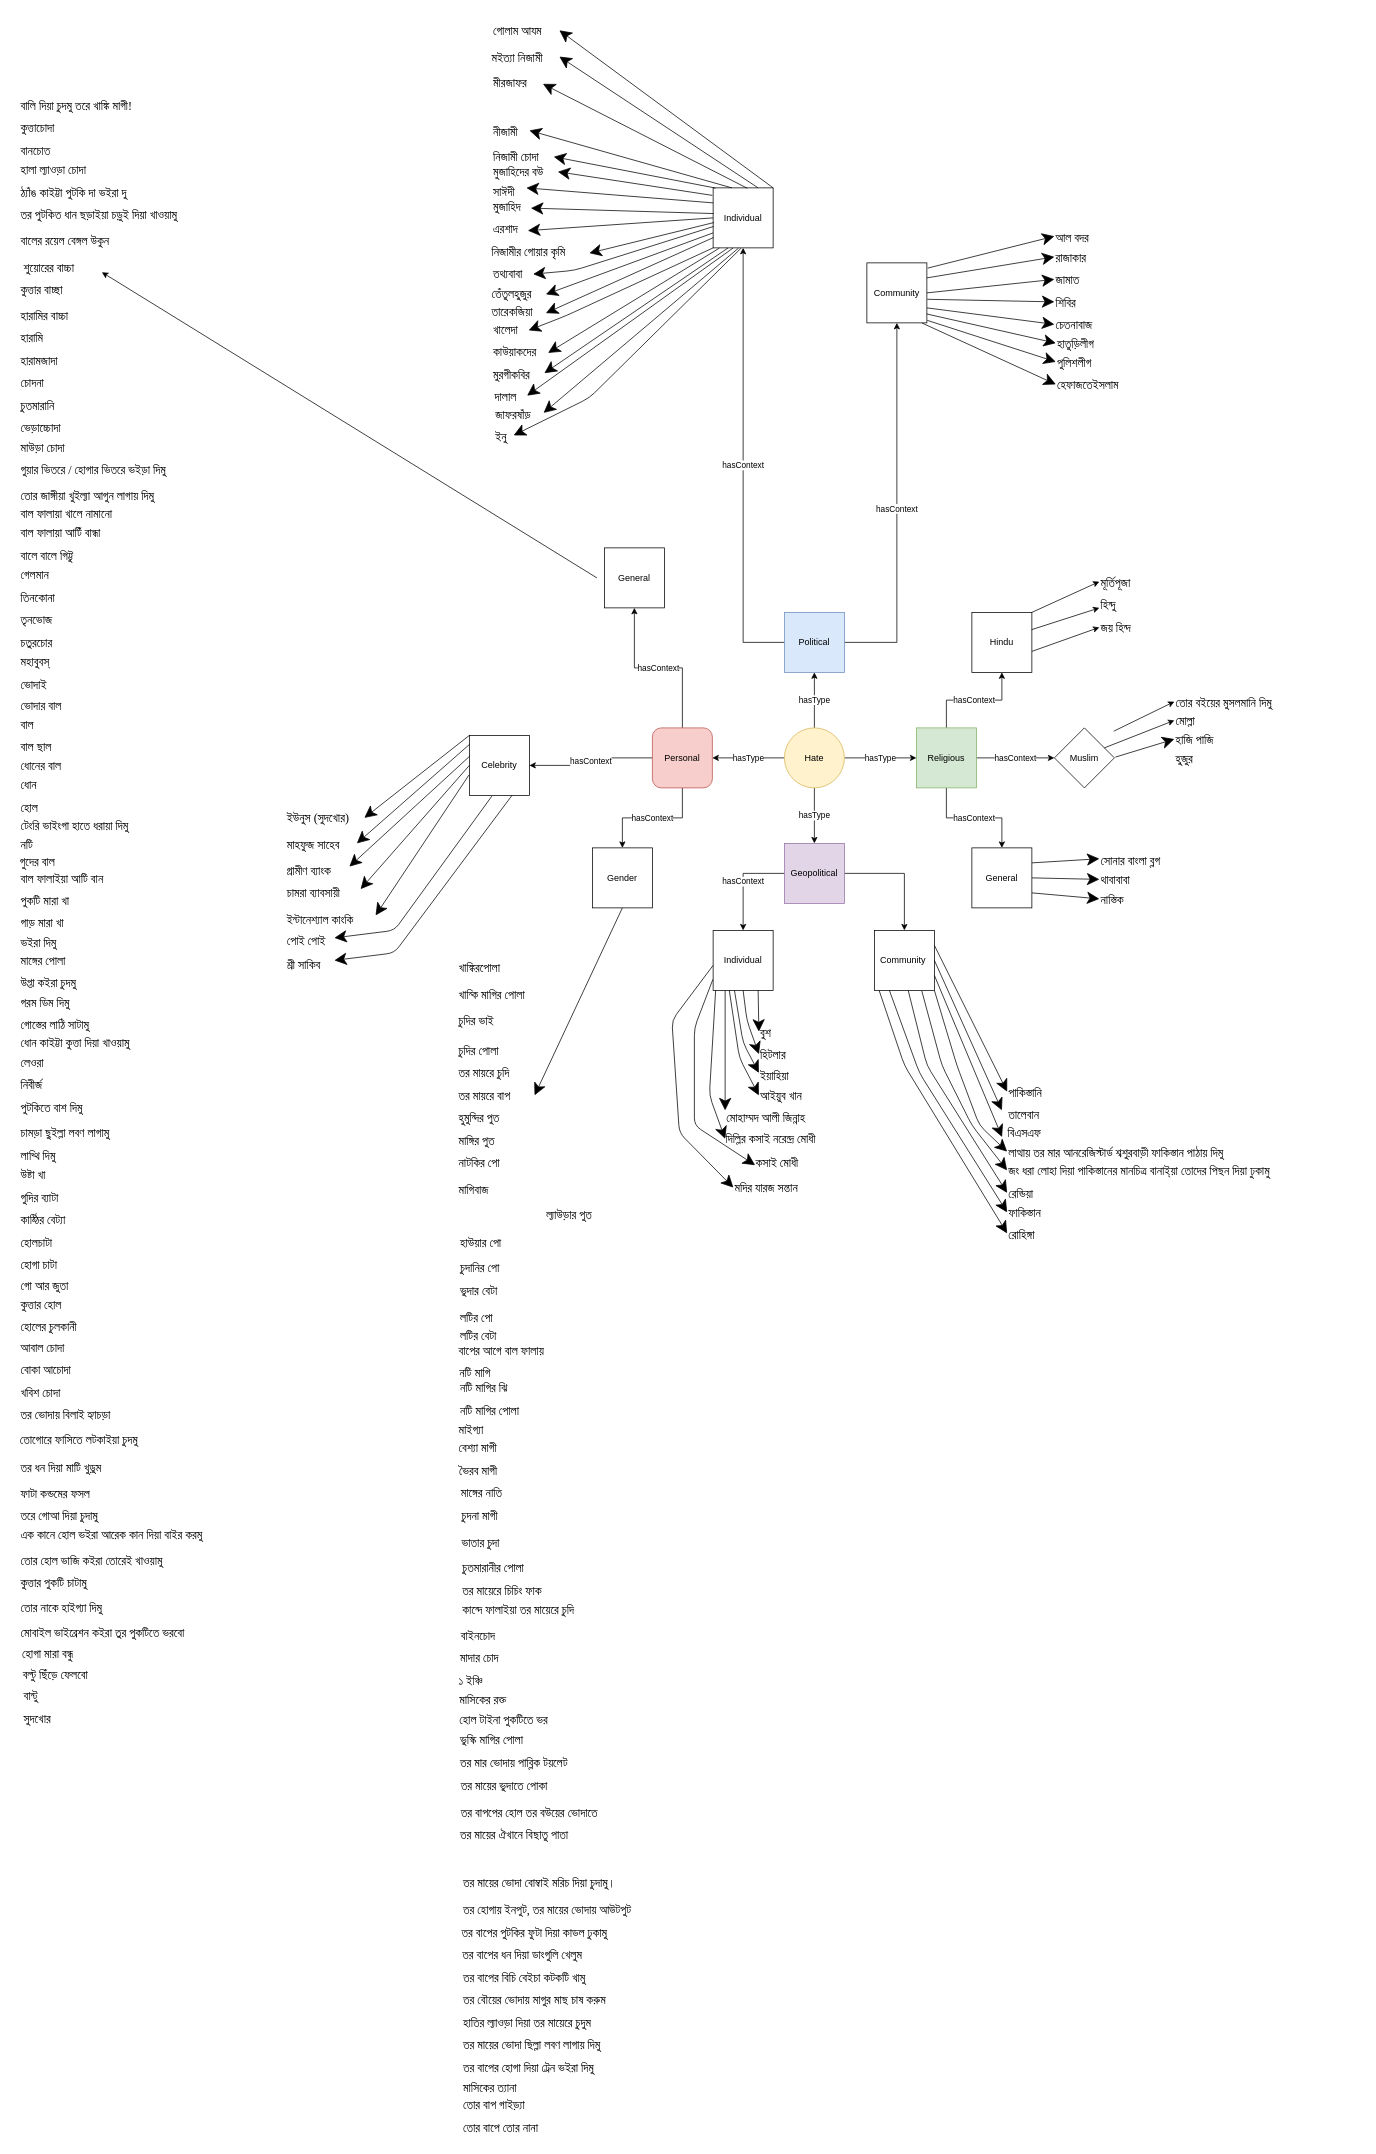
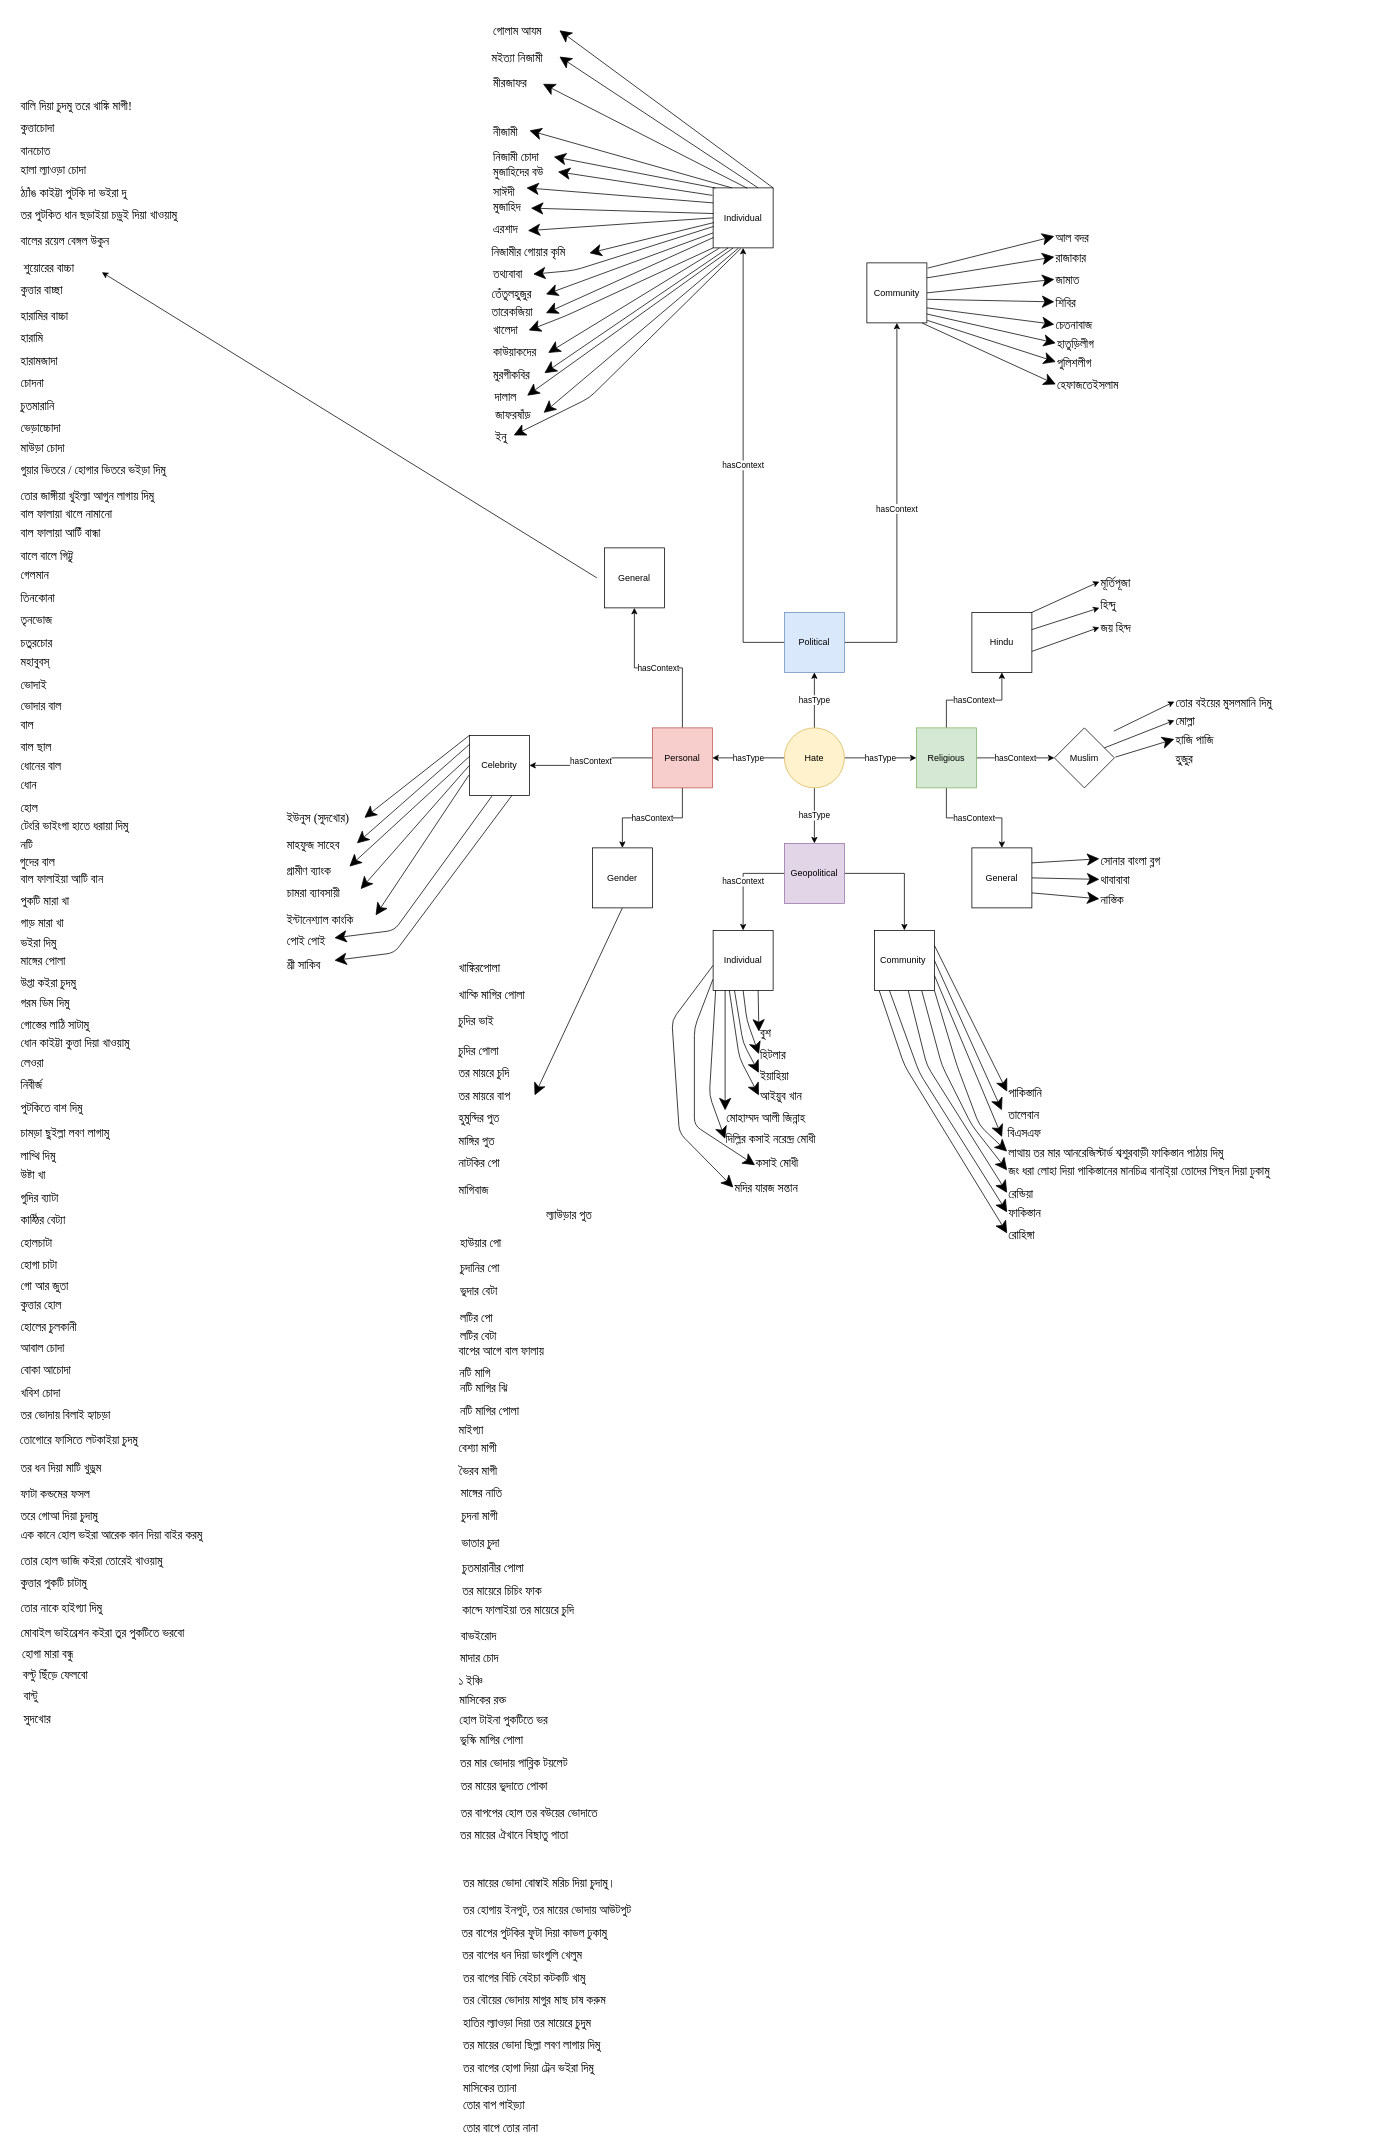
node "Personal": shape rounded rectangle -> rectangle
node "বাইনচোদ": label "বাইনচোদ" -> "বাভইরোদ"
